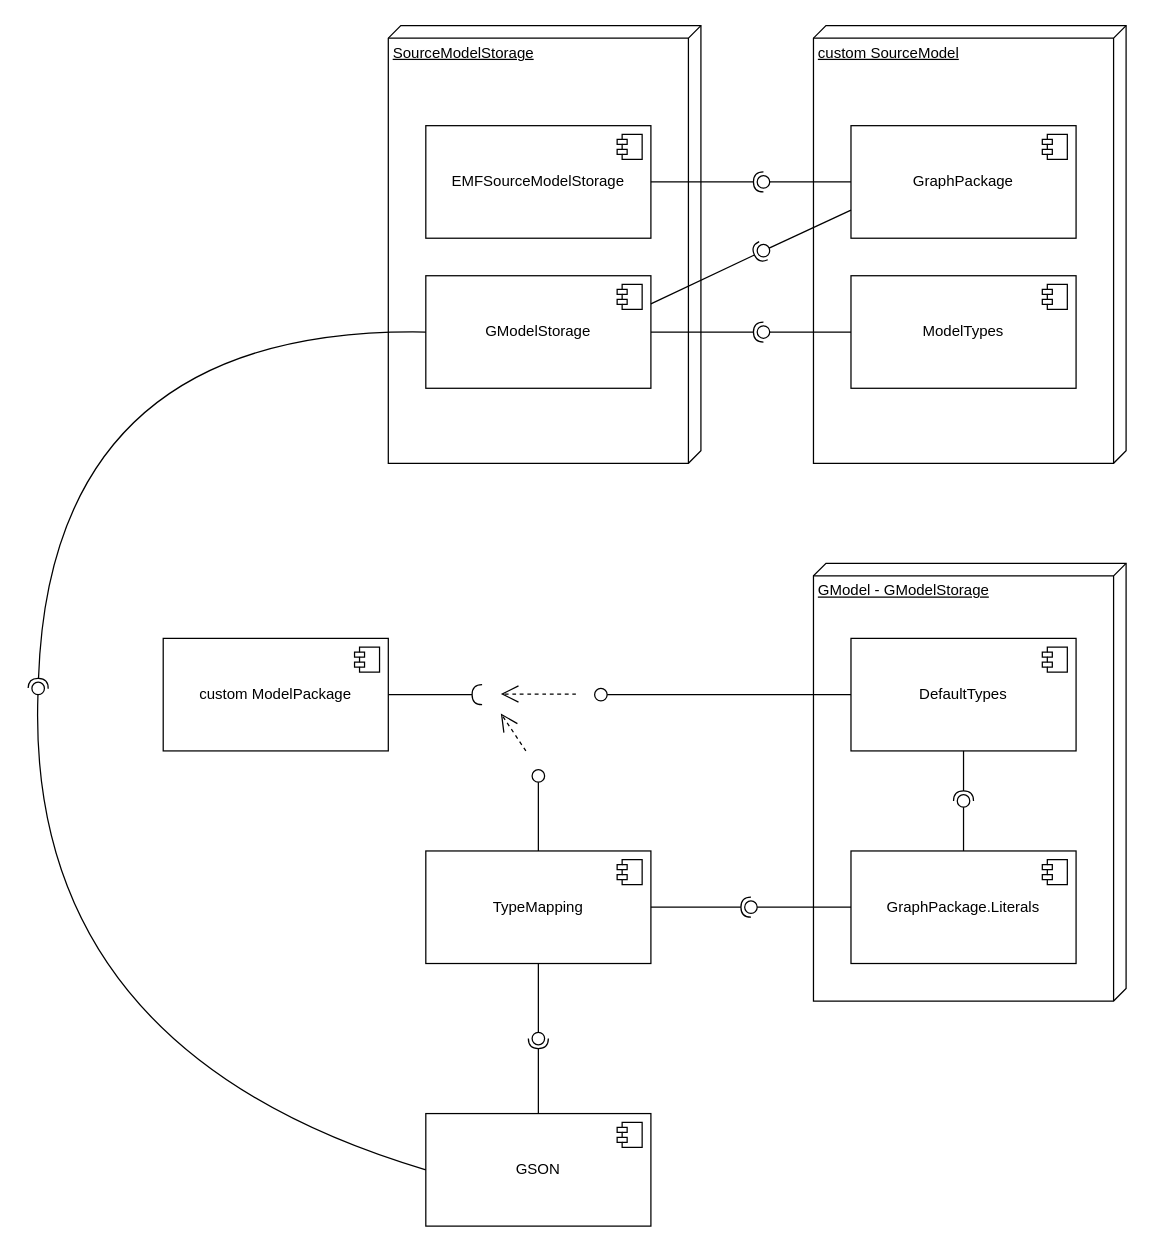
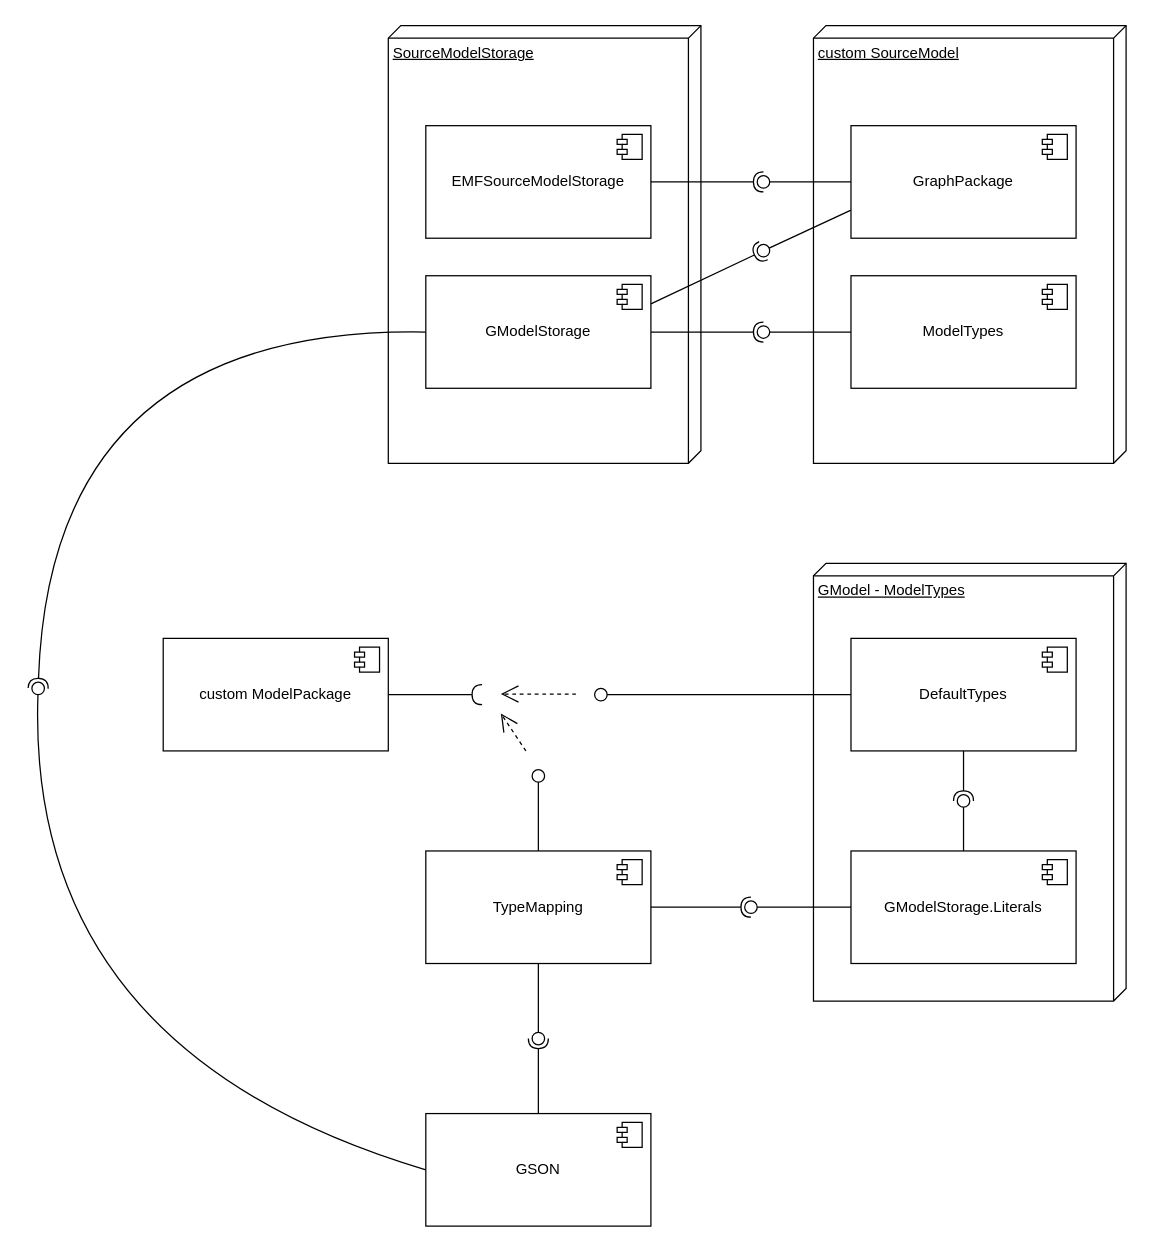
node "GModel - GModelStorage": label "GModel - GModelStorage" -> "GModel - ModelTypes"
node "GraphPackage.Literals": label "GraphPackage.Literals" -> "GModelStorage.Literals"
